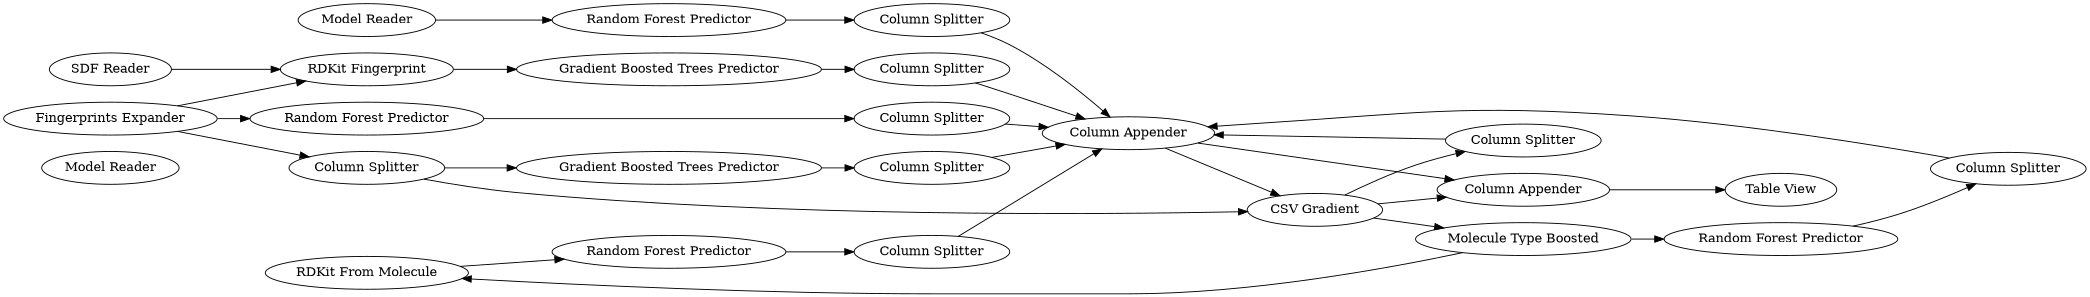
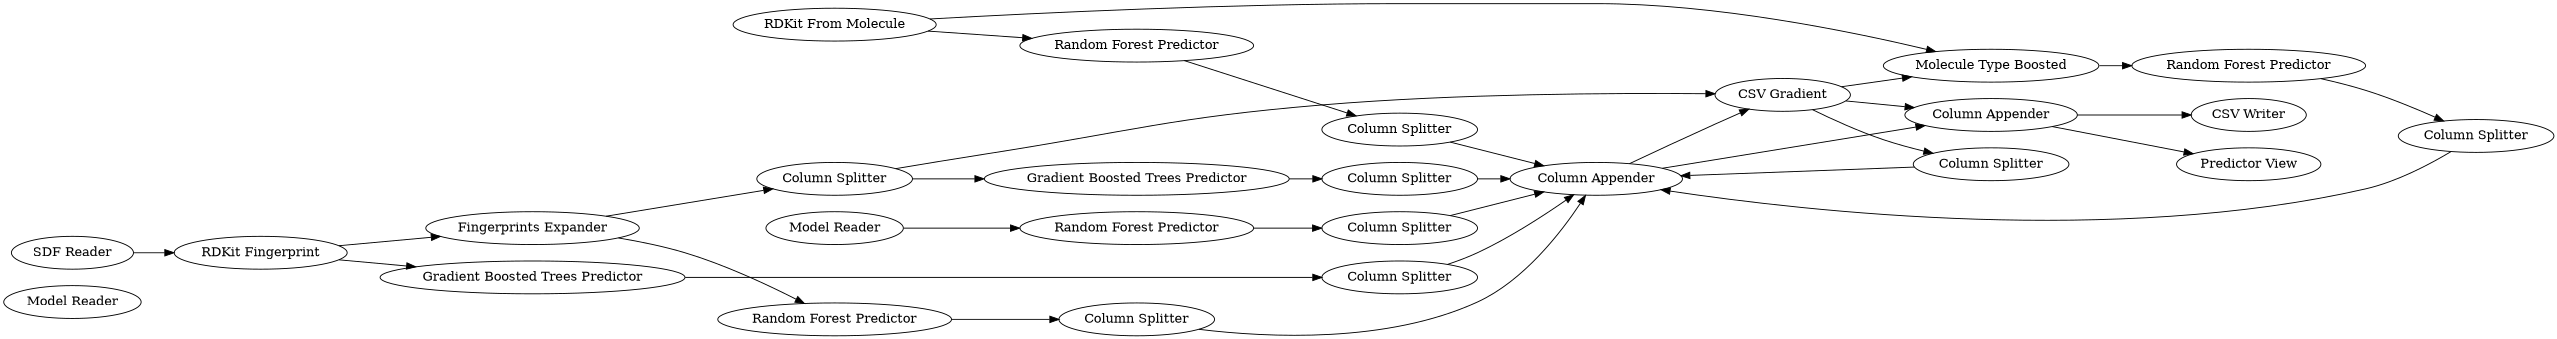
edge "Fingerprints Expander" -> "RDKit Fingerprint": reversed
node "CSV Writer": added
node "Table View": label "Table View" -> "Predictor View"
edge "Molecule Type Boosted" -> "RDKit From Molecule": reversed
